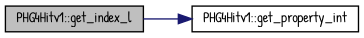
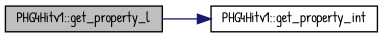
node "PHG4Hitv1::get_index_l": label "PHG4Hitv1::get_index_l" -> "PHG4Hitv1::get_property_l"
